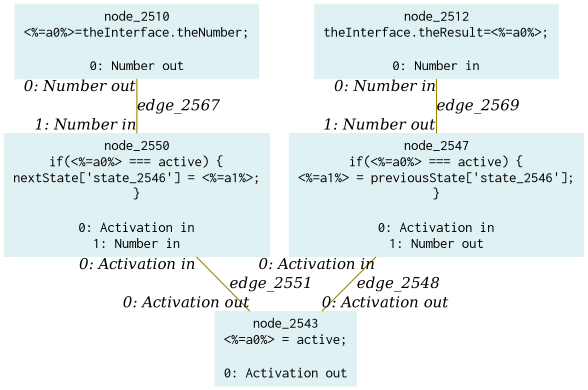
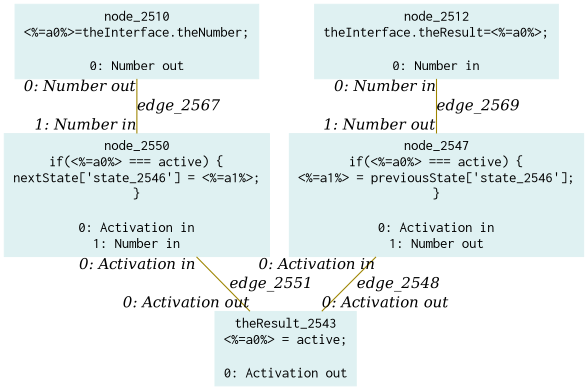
node "node_2543 <%=a0%> = active; 0: Activation out": label "node_2543 <%=a0%> = active; 0: Activation out" -> "theResult_2543 <%=a0%> = active; 0: Activation out"
